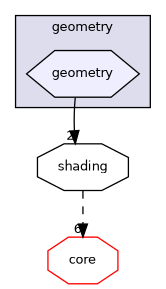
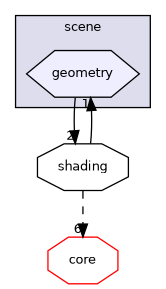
cluster "geometry": label "geometry" -> "scene"
edge "shading" -> "geometry": added
